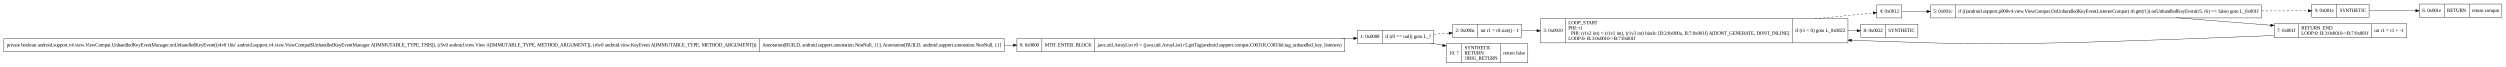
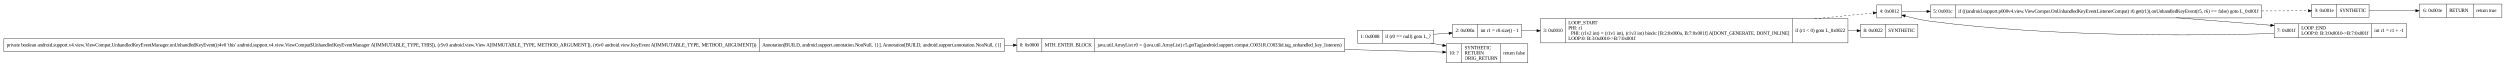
node "6: 0x001e": text "return compat" -> "return true"
node "7: 0x001f": text "RETURN_END" -> "LOOP_END"
edge "1: 0x0008" -> "2: 0x000a": style dashed -> solid
edge "0: 0x0000" -> "1: 0x0008": now "0: 0x0000" -> "10: ?"
edge "7: 0x001f" -> "3: 0x0010": now "7: 0x001f" -> "4: 0x0012"
